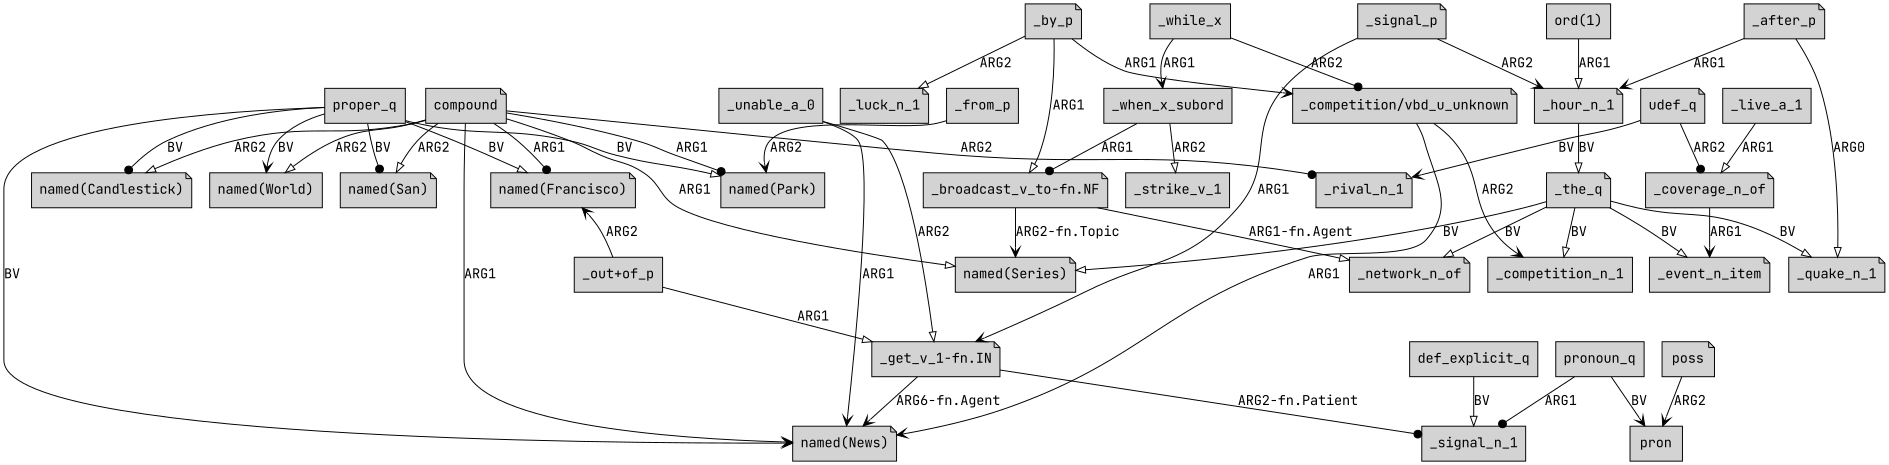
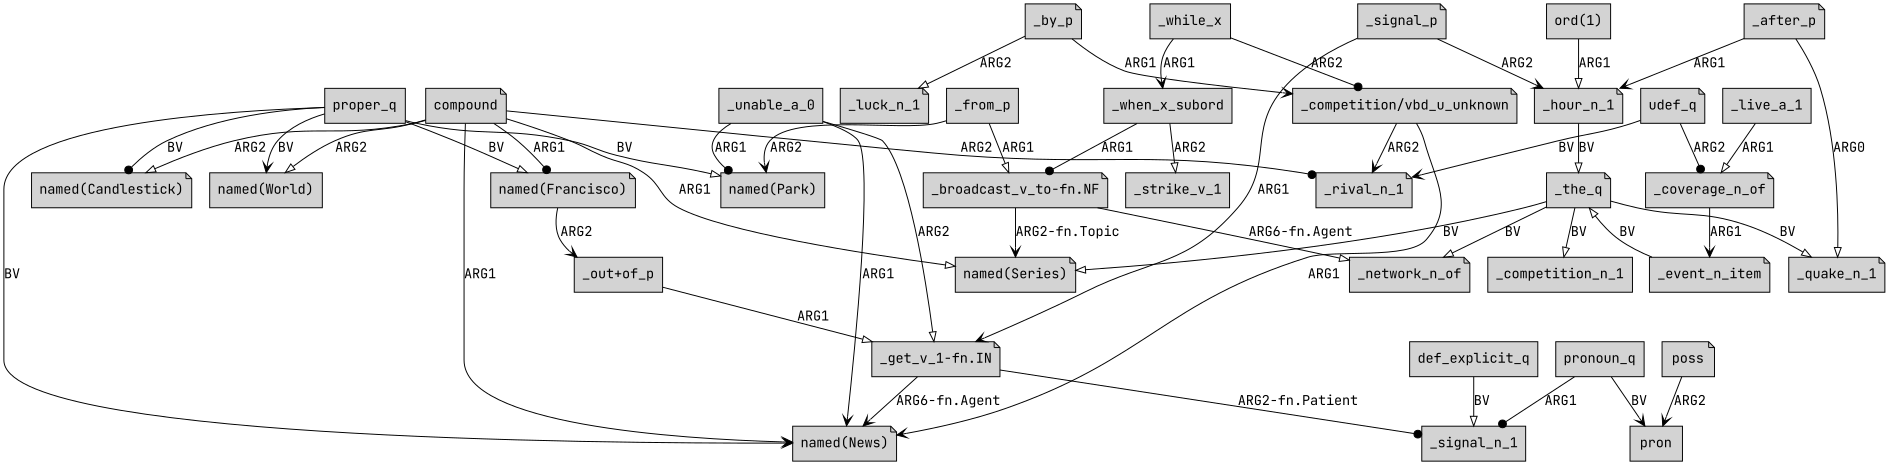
edge "_by_p" -> "_broadcast_v_to-fn.NF": now "_from_p" -> "_broadcast_v_to-fn.NF"
edge "compound" -> "named(Park)": now "_unable_a_0" -> "named(Park)"
edge "_competition/vbd_u_unknown" -> "_competition_n_1": now "_competition/vbd_u_unknown" -> "_rival_n_1"
node "named(San)": removed
edge "_the_q" -> "_event_n_item": reversed
edge "_broadcast_v_to-fn.NF" -> "_network_n_of": label "ARG1-fn.Agent" -> "ARG6-fn.Agent"
edge "_out+of_p" -> "named(Francisco)": reversed
